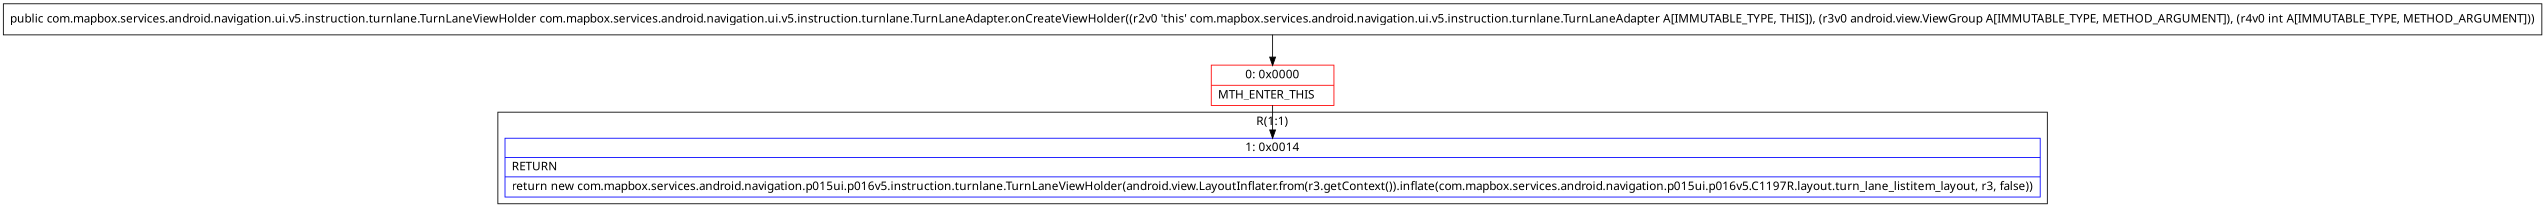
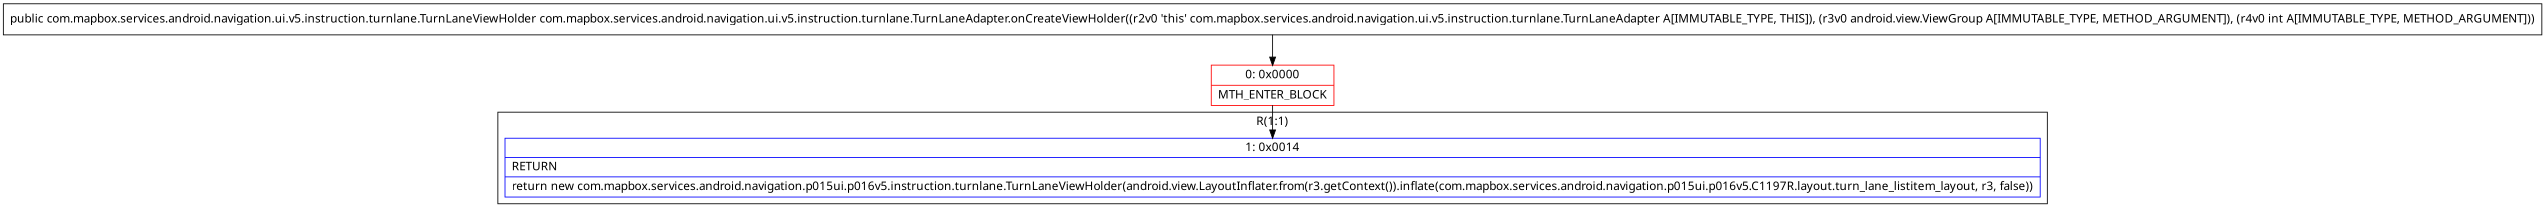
node "0: 0x0000": text "MTH_ENTER_THIS" -> "MTH_ENTER_BLOCK"
